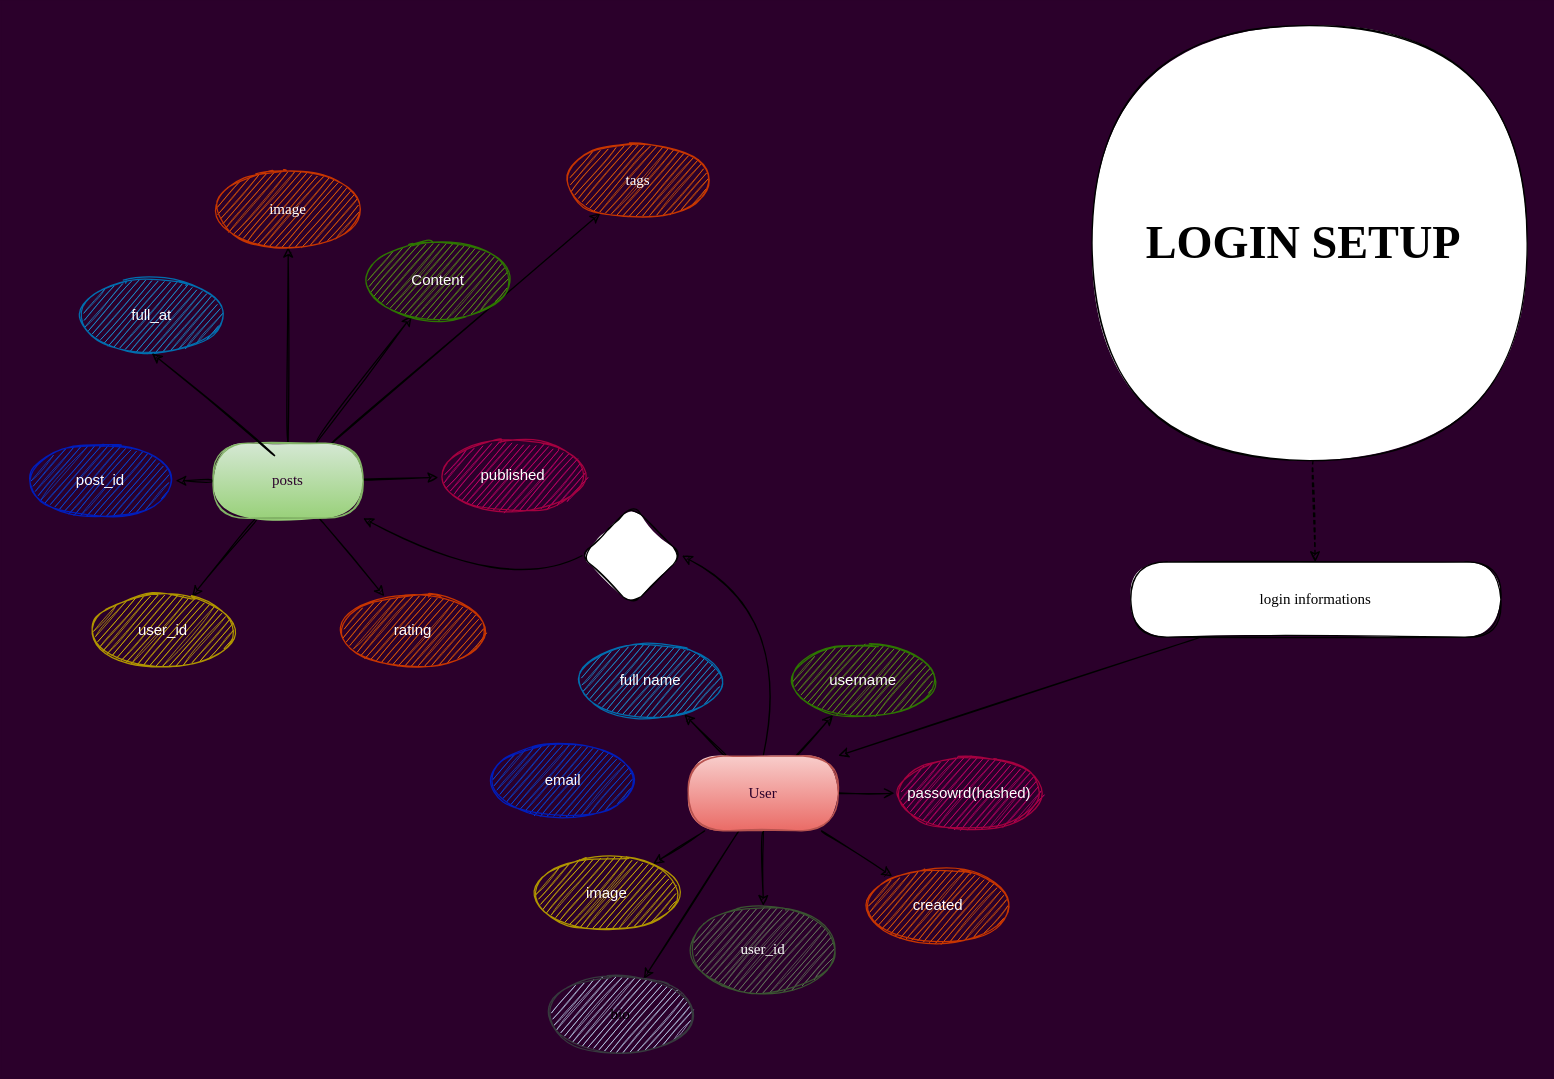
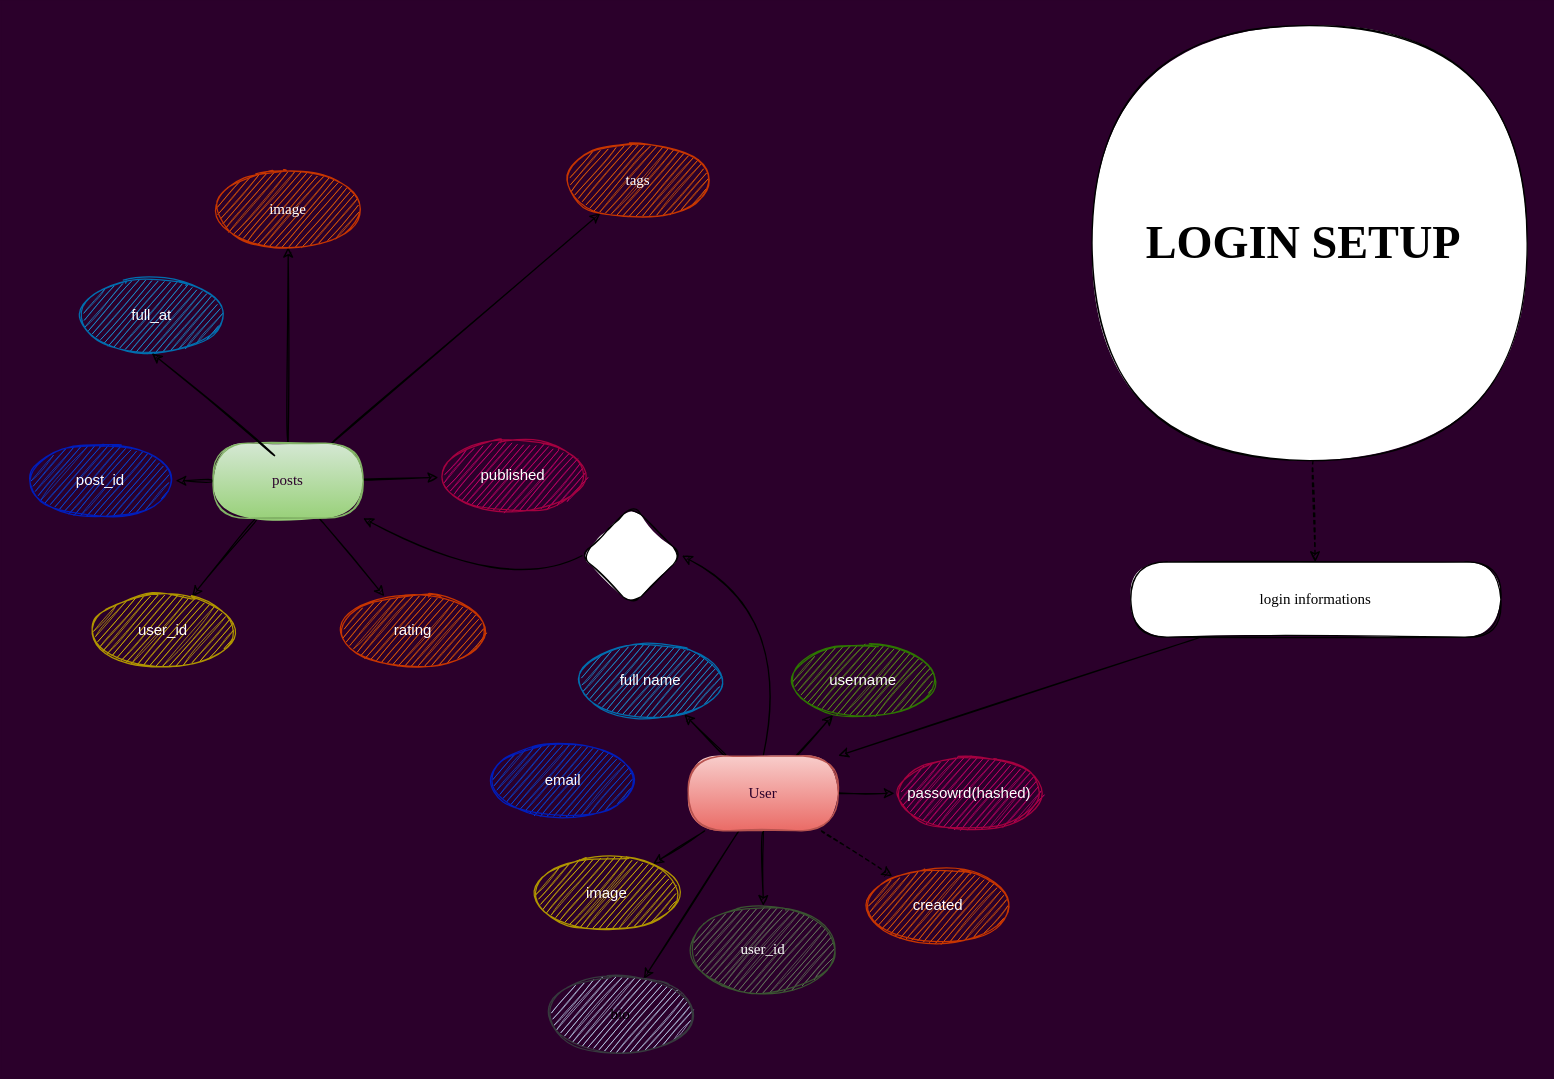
node "Content": removed
edge "posts" -> "Content": removed
edge "User" -> "passowrd(hashed)": arrowhead open -> classic
edge "User" -> "created": style solid -> dashed
